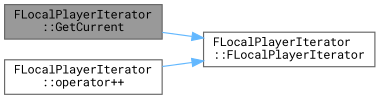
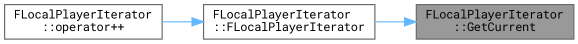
edge "FLocalPlayerIterator ::GetCurrent" -> "FLocalPlayerIterator ::FLocalPlayerIterator": reversed
